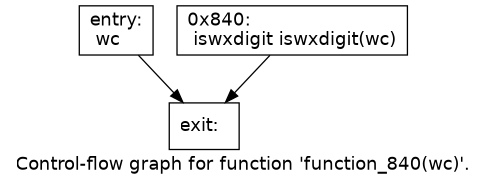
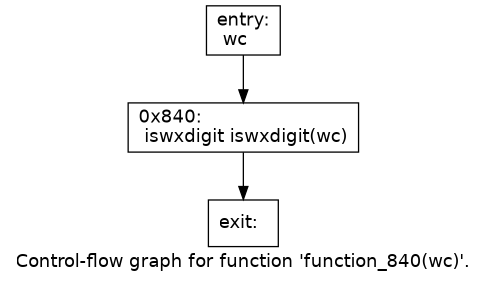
edge "entry:" -> "exit:": now "entry:" -> "0x840:"
